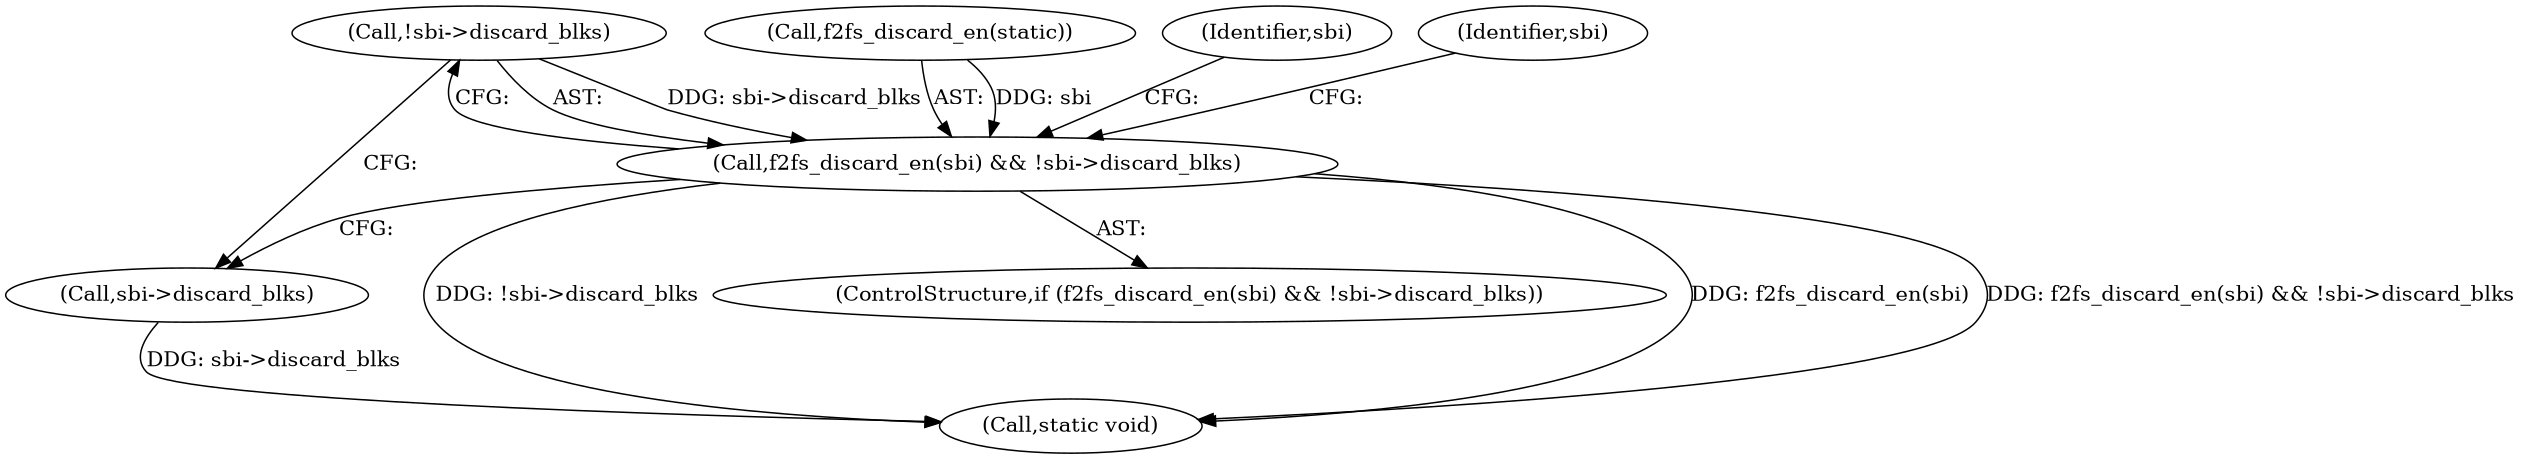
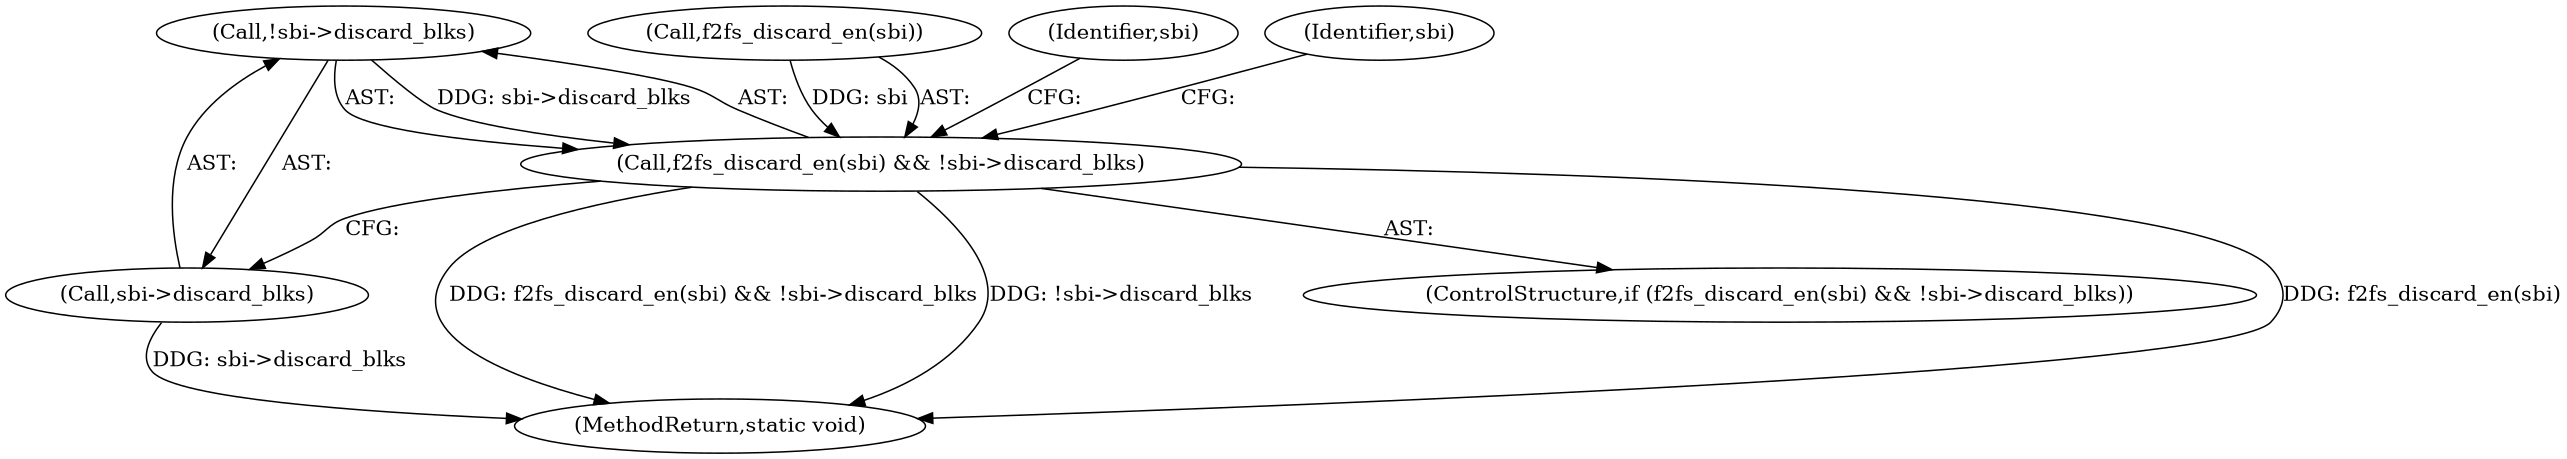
node "(Call,f2fs_discard_en(static))": label "(Call,f2fs_discard_en(static))" -> "(Call,f2fs_discard_en(sbi))"
edge "(Call,f2fs_discard_en(sbi) && !sbi->discard_blks)" -> "(Call,!sbi->discard_blks)": label "CFG: " -> "AST: "
edge "(Call,sbi->discard_blks)" -> "(Call,!sbi->discard_blks)": added, label "AST:"
edge "(Call,!sbi->discard_blks)" -> "(Call,sbi->discard_blks)": label "CFG: " -> "AST: "
node "(Call,static void)": label "(Call,static void)" -> "(MethodReturn,static void)"
